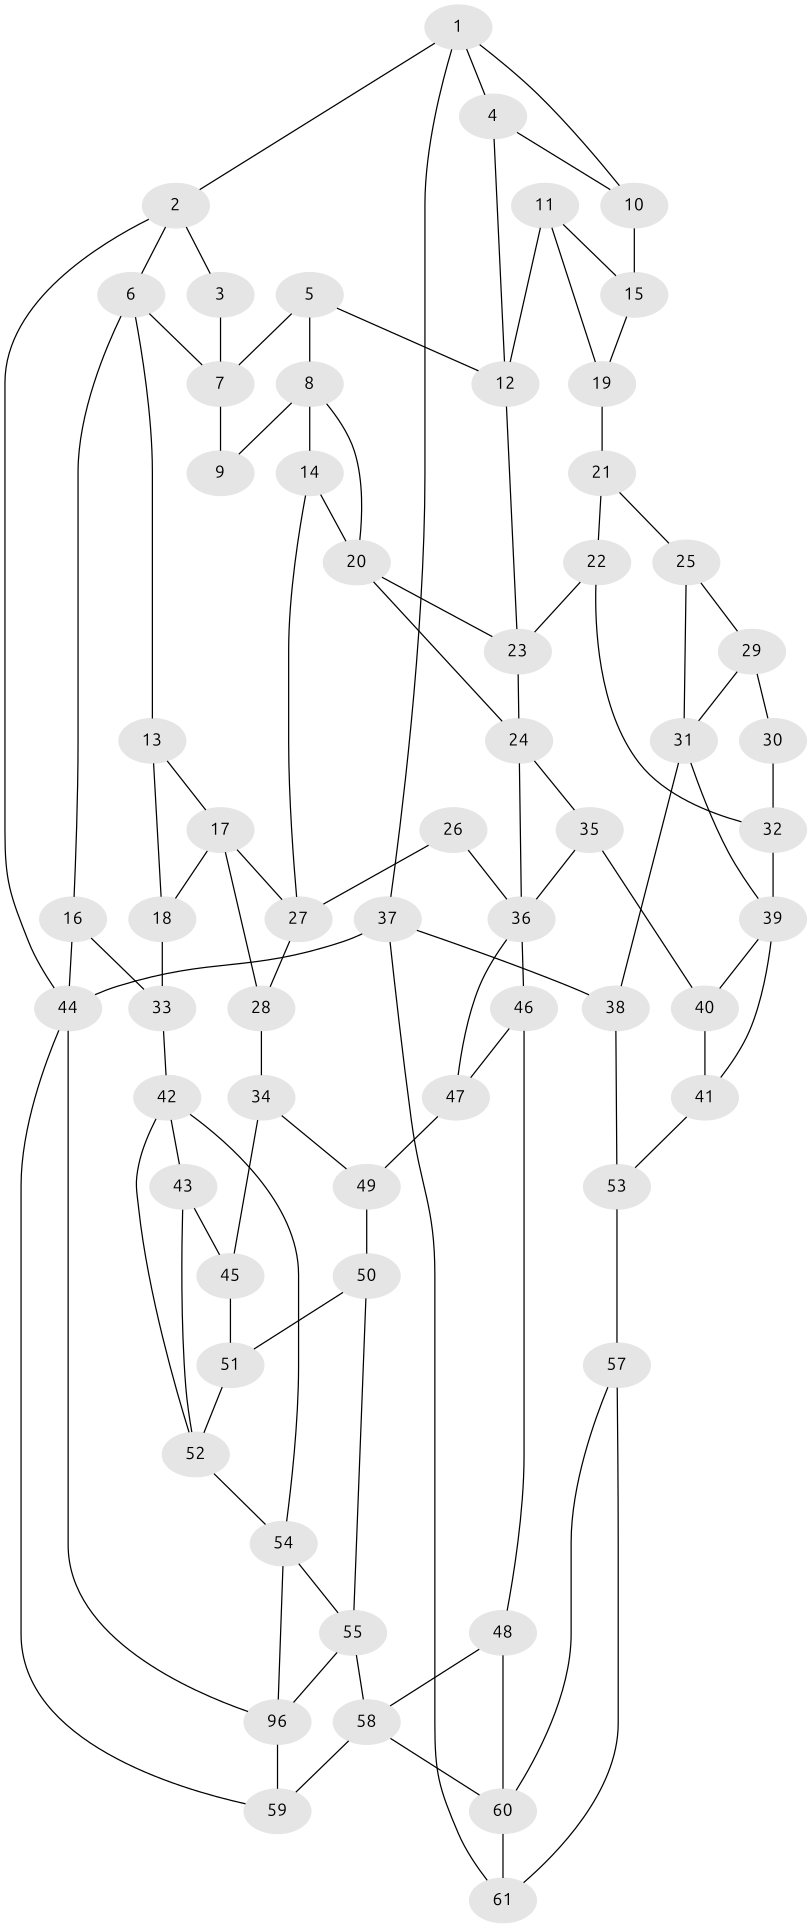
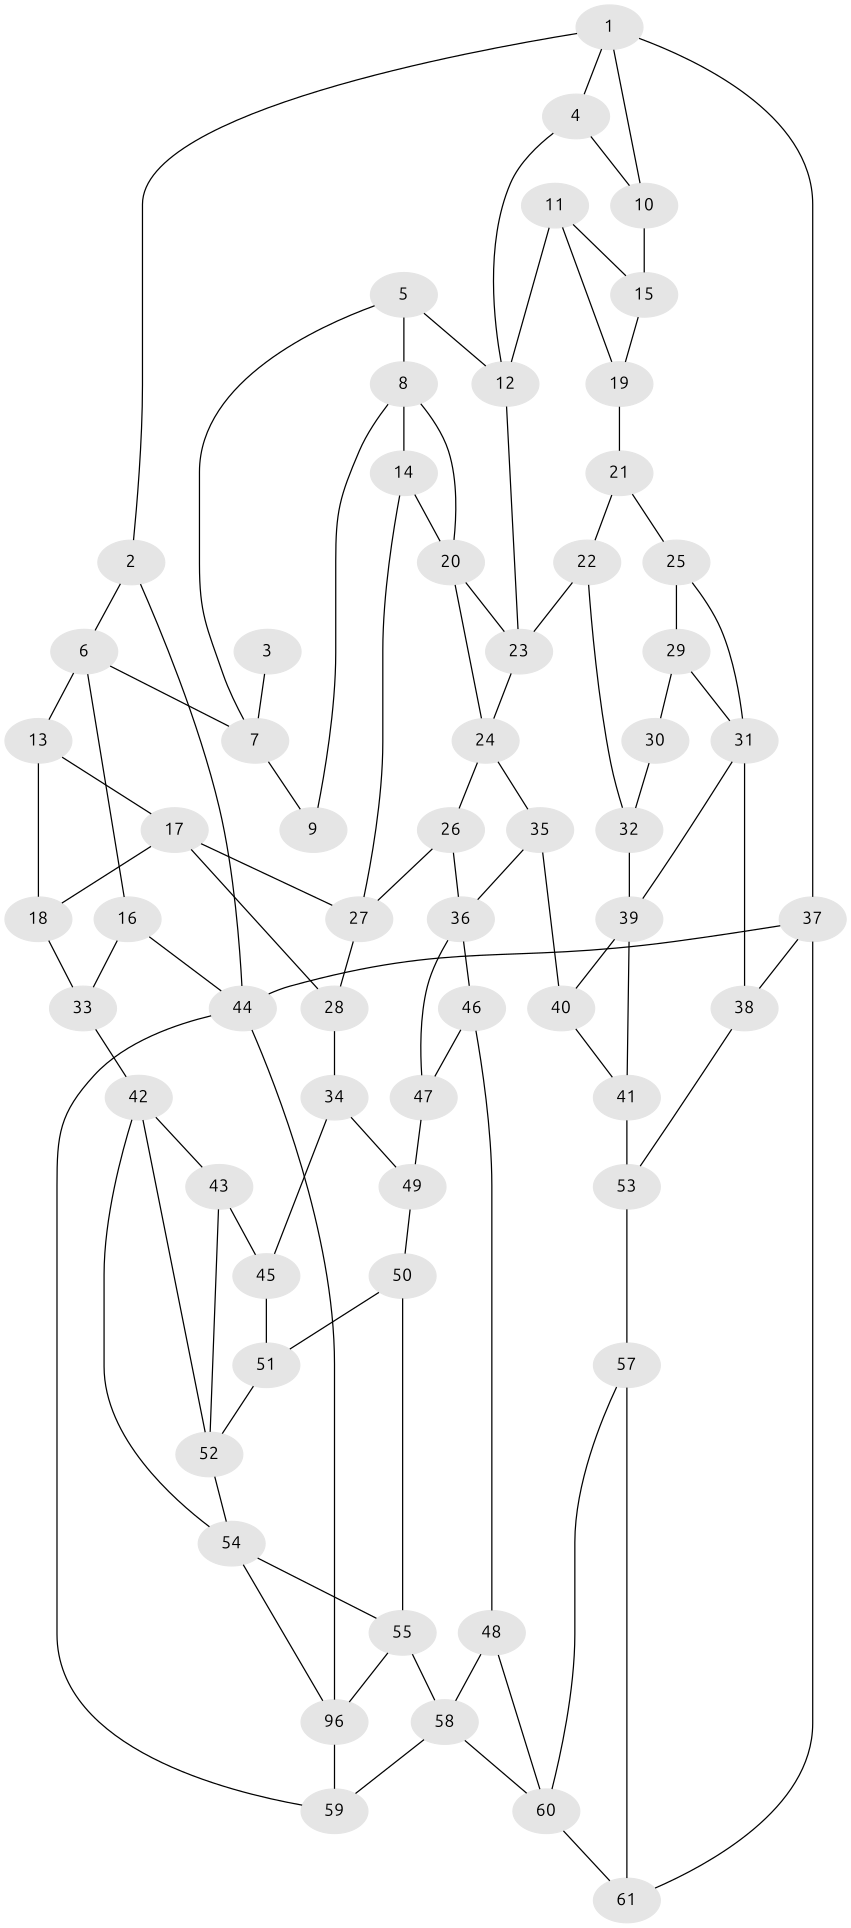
edge "2" -- "3": removed
edge "24" -- "36": now "24" -- "26"
